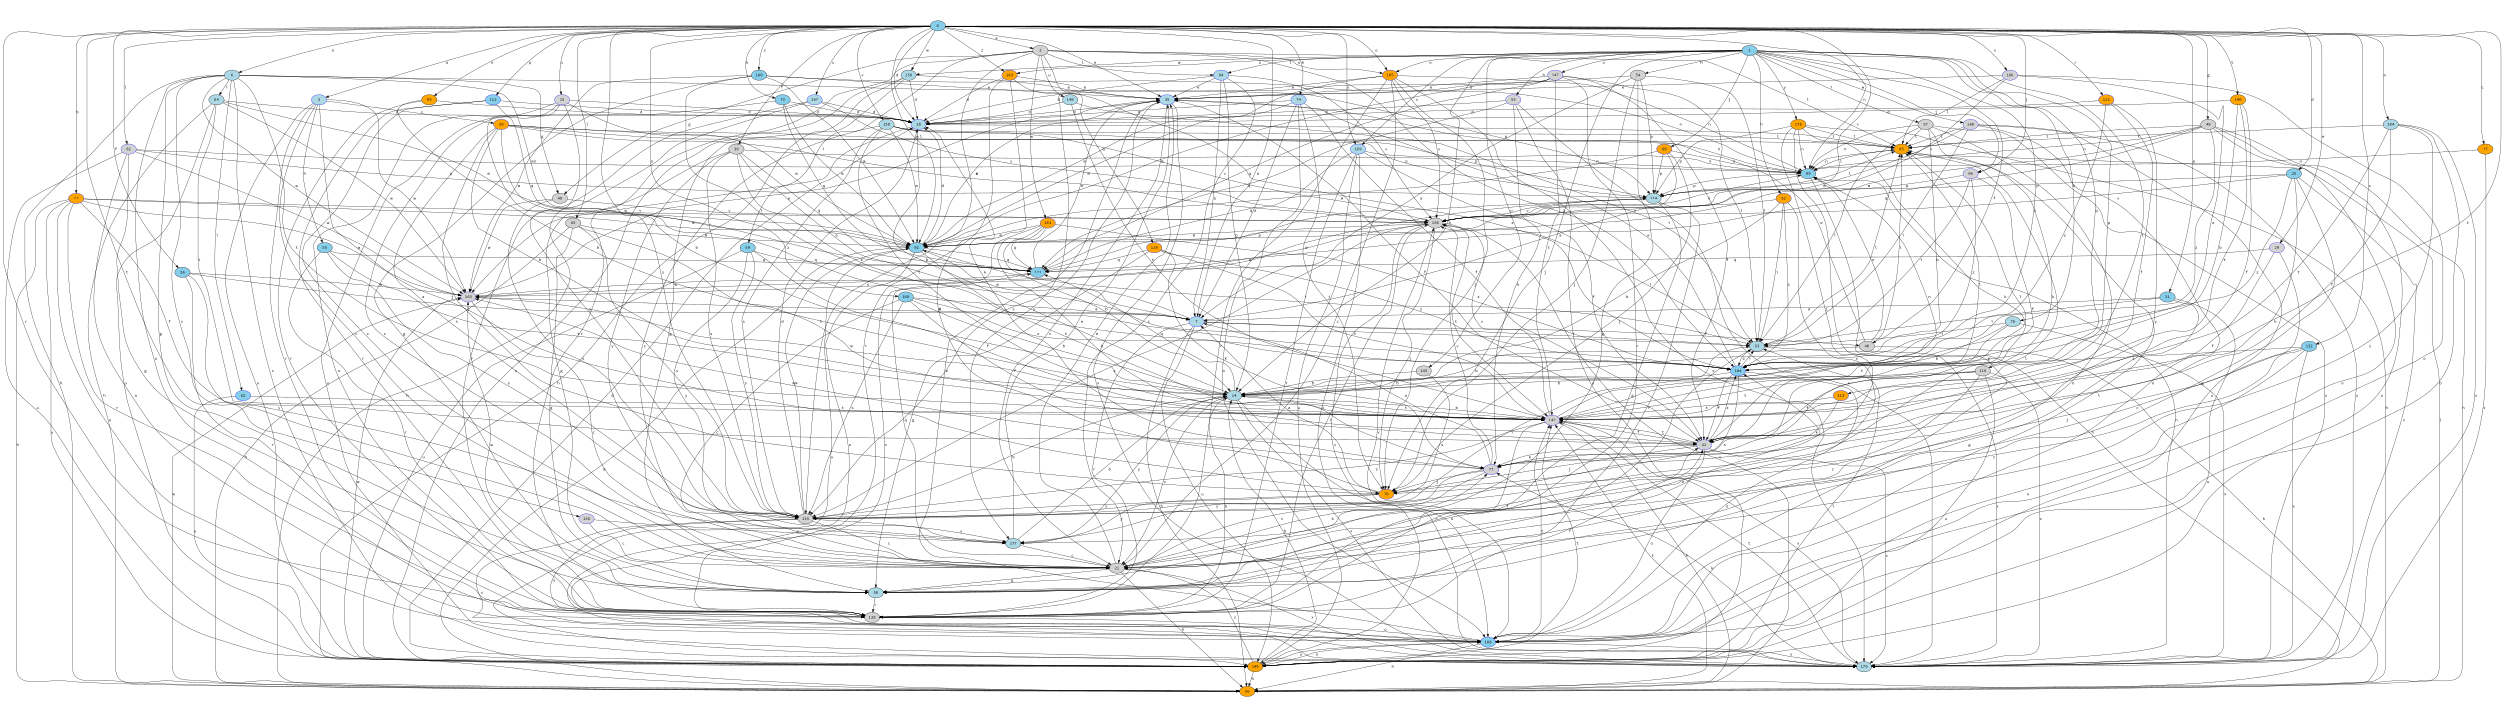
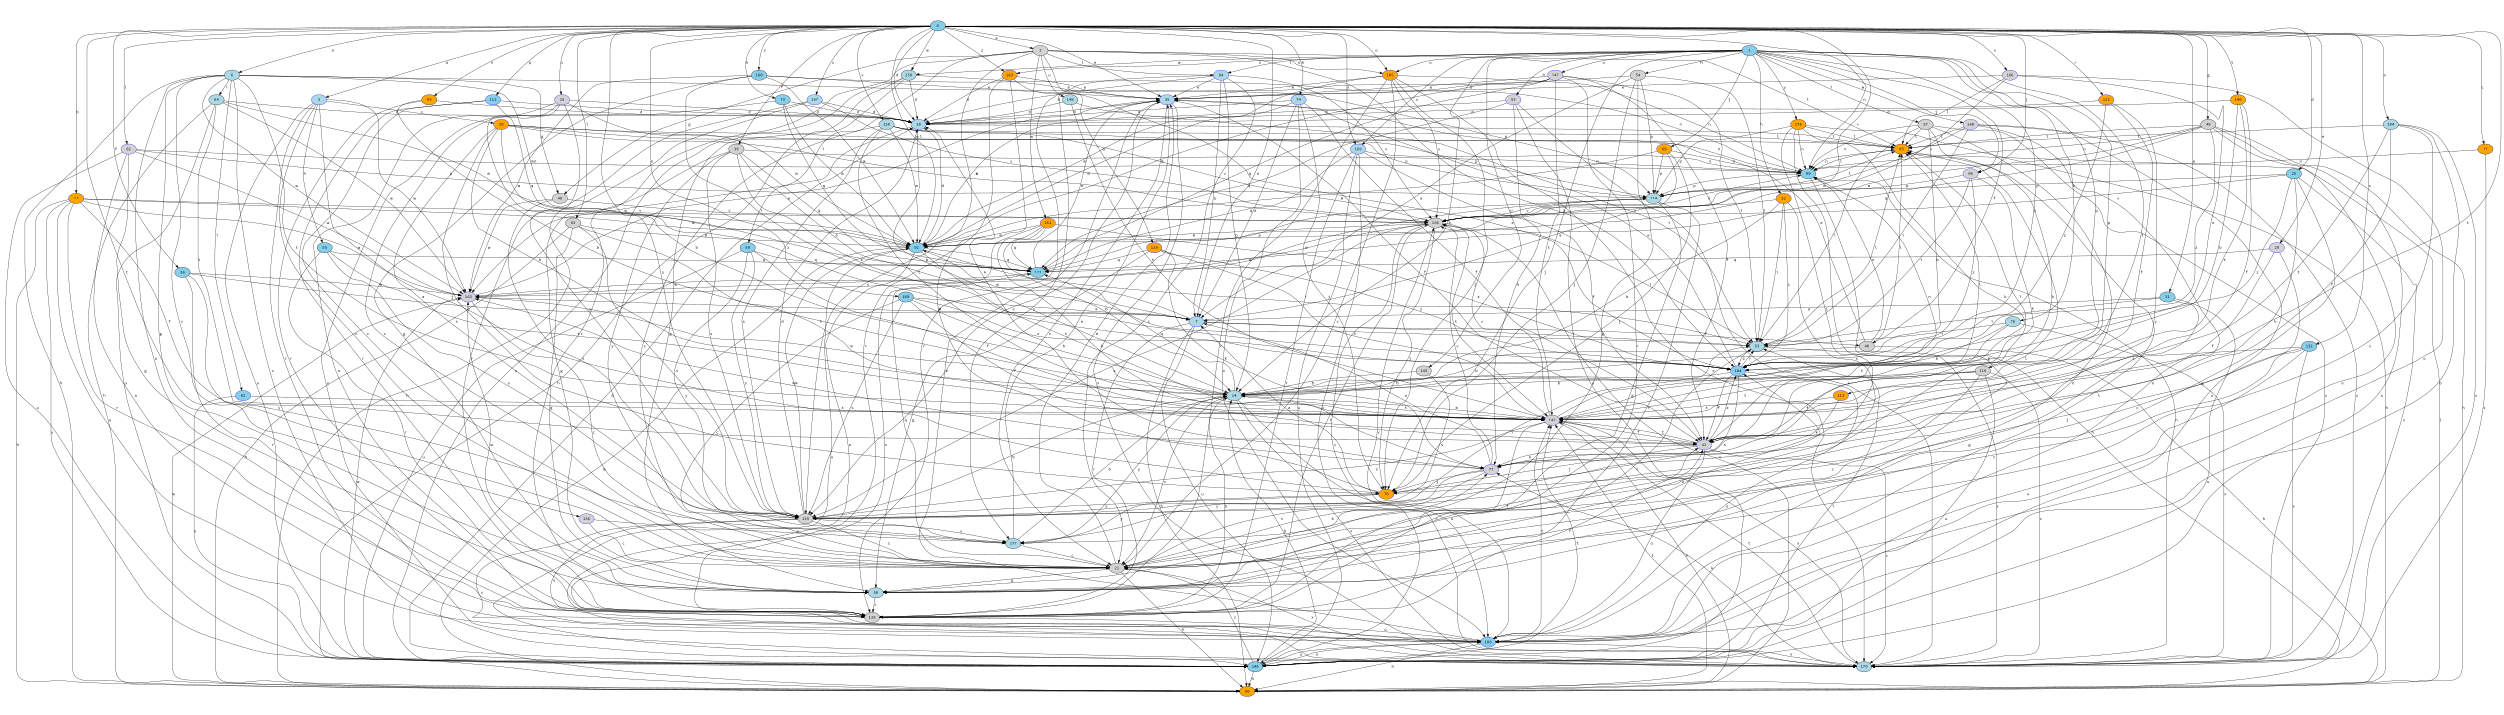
edge "0" -> "128": now "84" -> "128"
node "149": fillcolor orange -> skyblue
